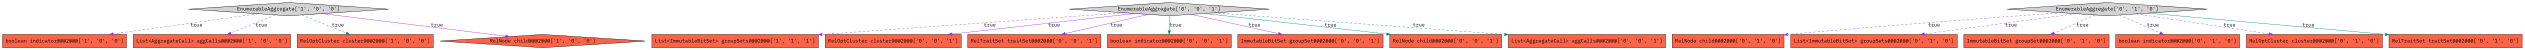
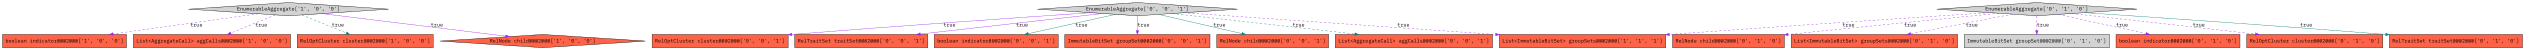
edge "EnumerableAggregate['0', '1', '0']" -> "List<ImmutableBitSet> groupSets@@@2@@@['1', '1', '1']": added, label "true"
node "ImmutableBitSet groupSet@@@2@@@['0', '1', '0']": fillcolor tomato -> lightgray
